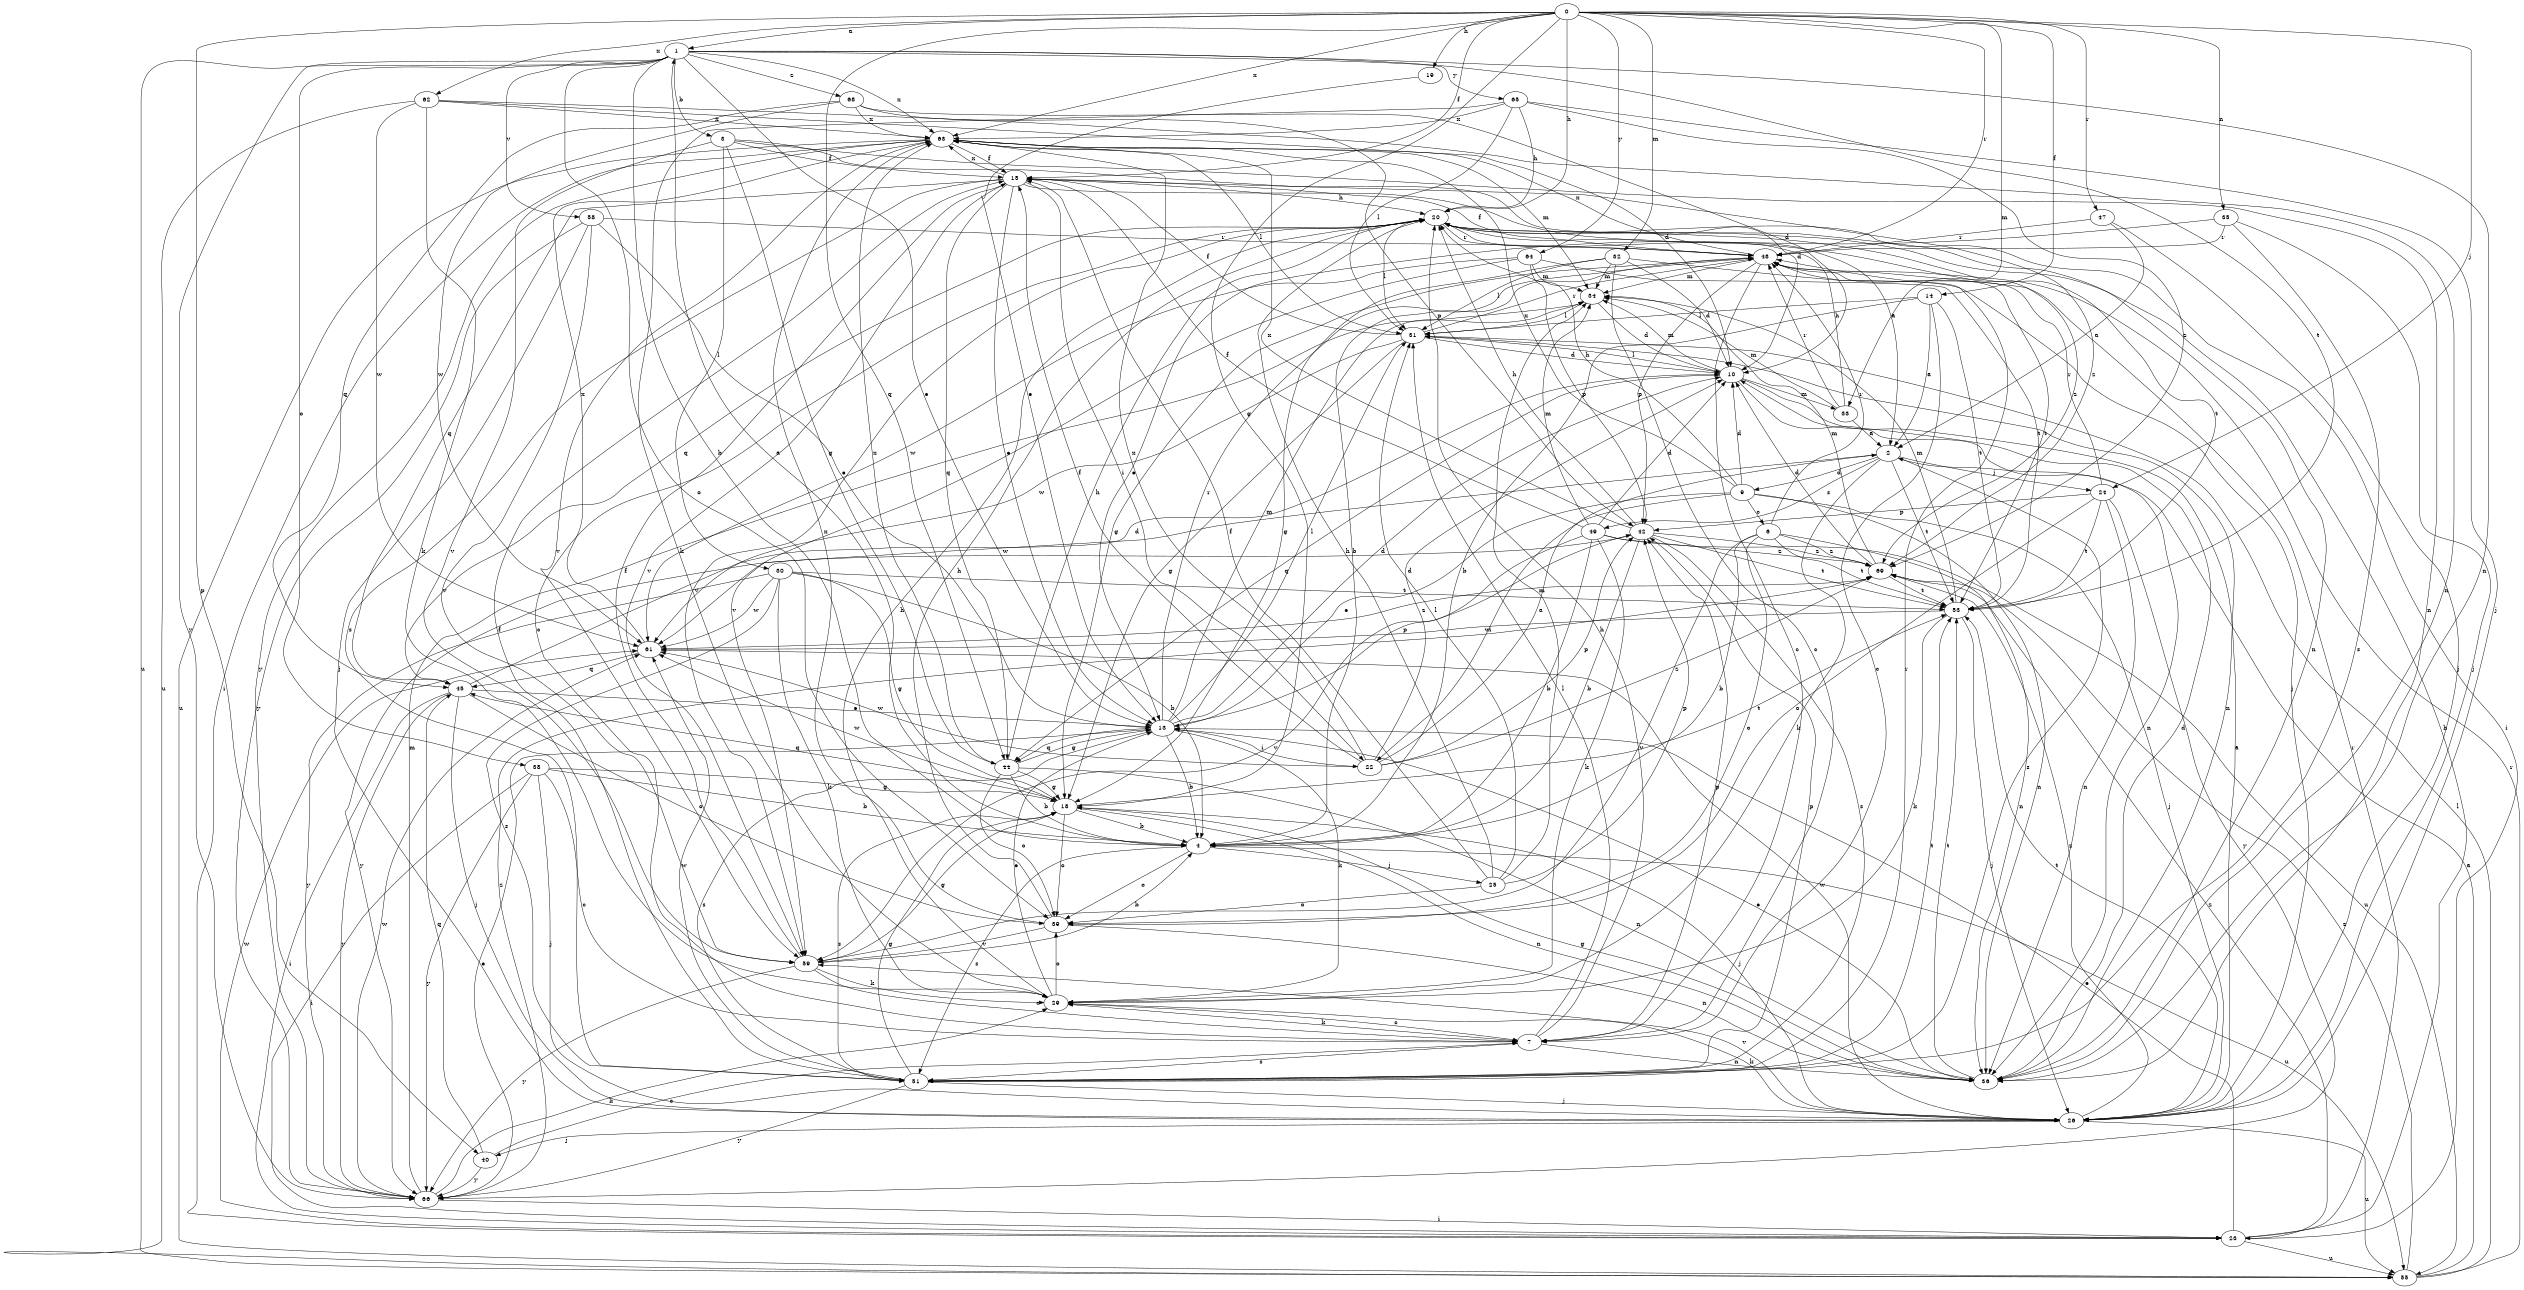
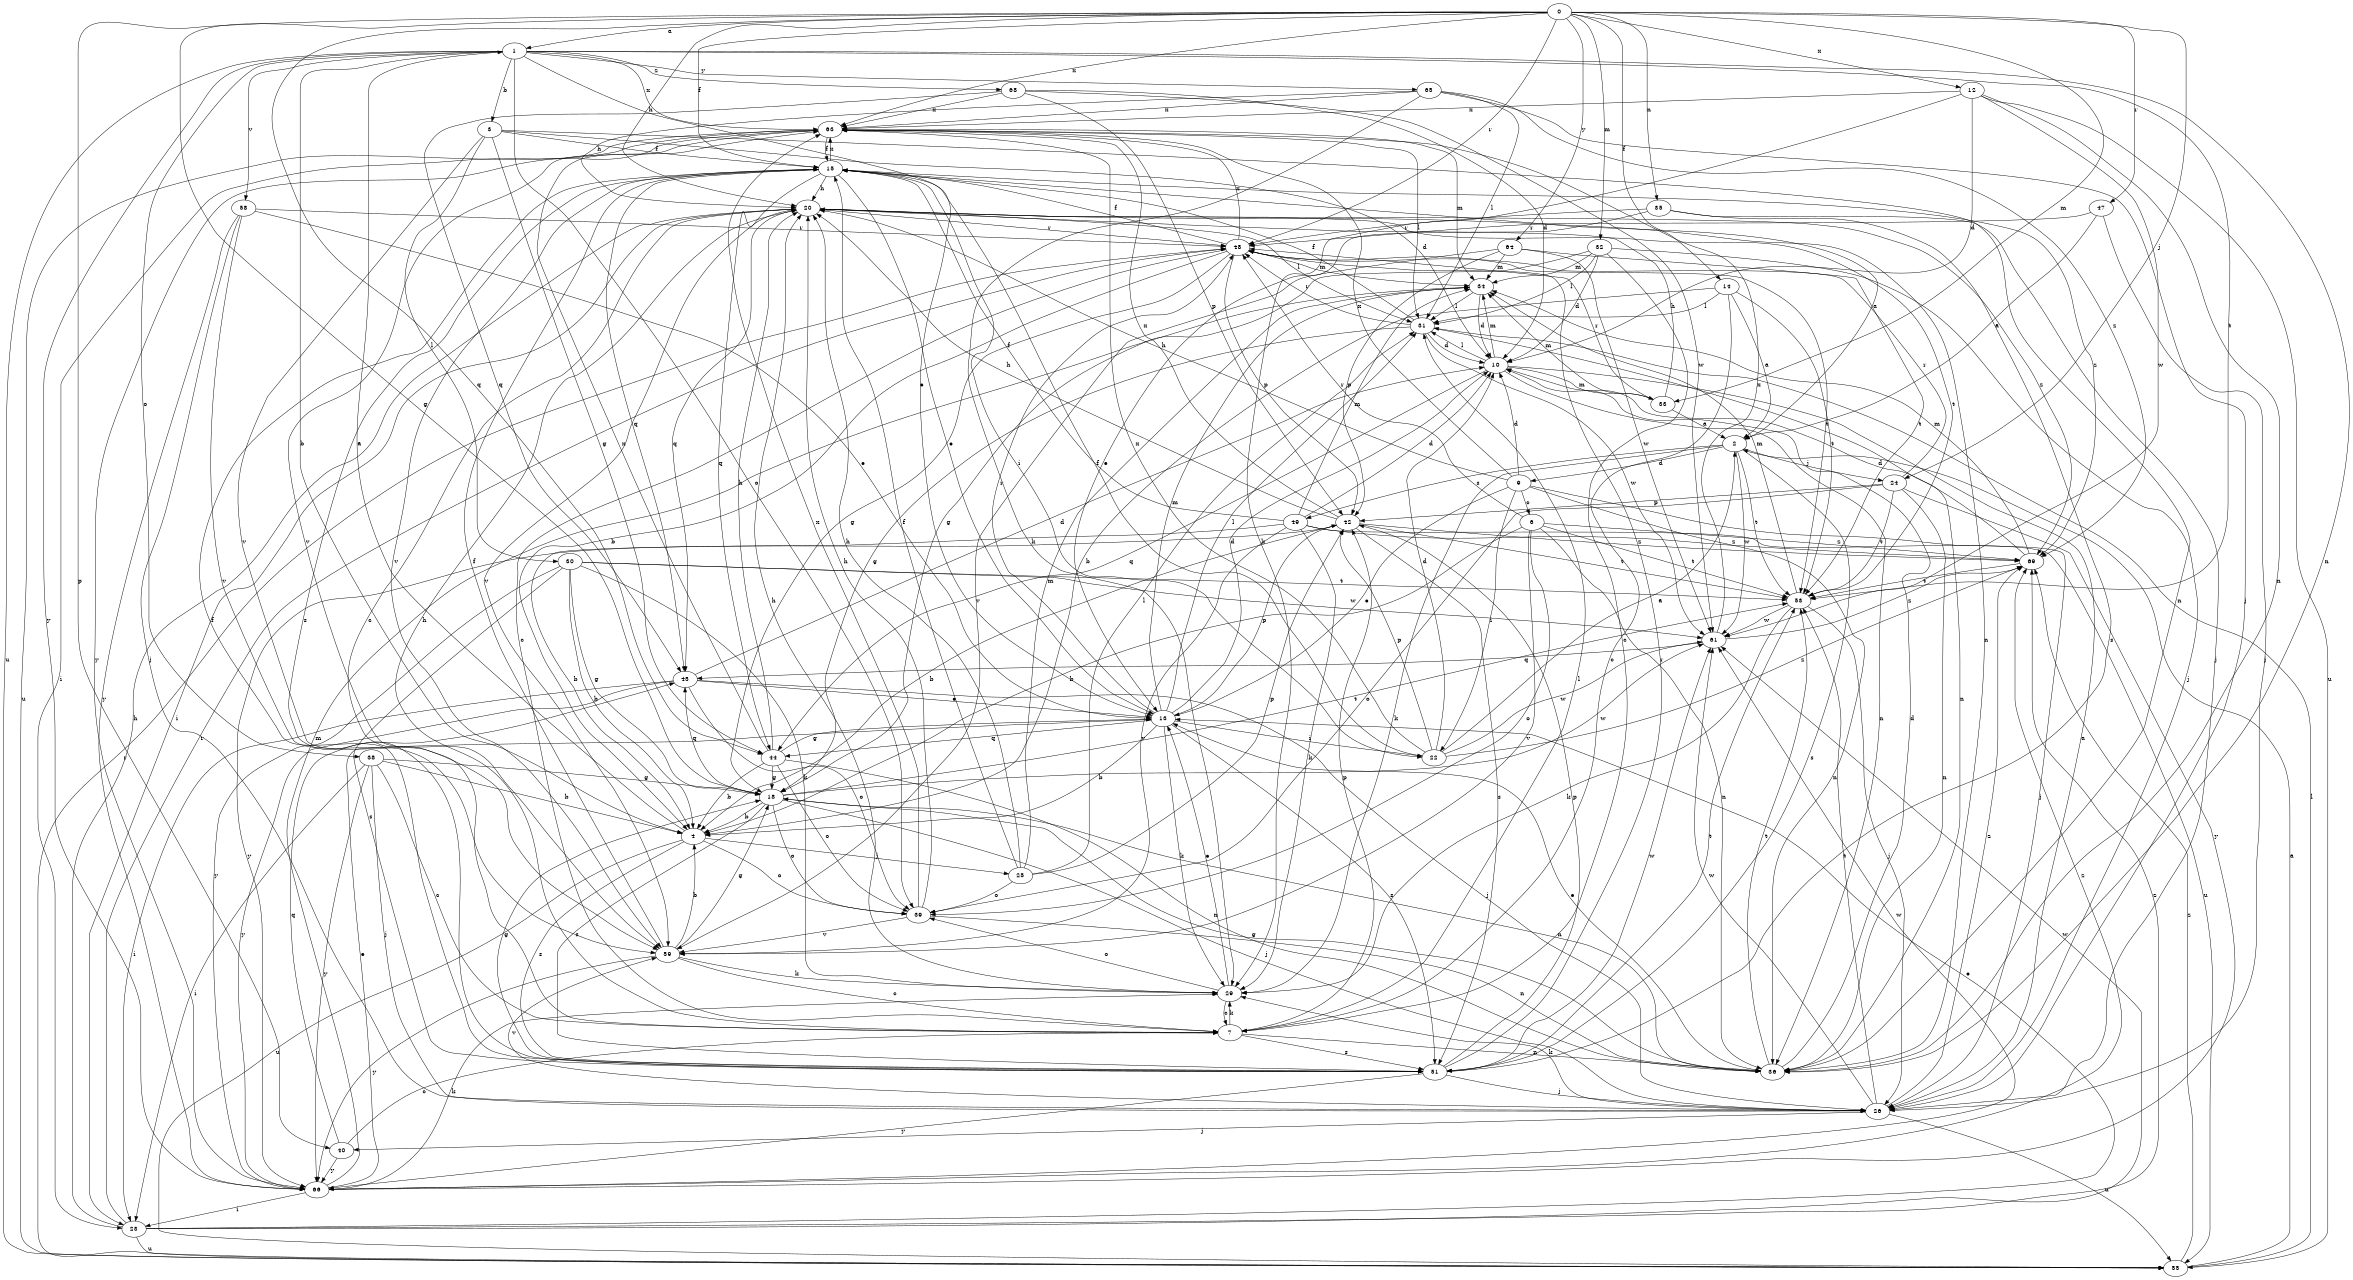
node "19": removed
node "62": label "62" -> "12"
